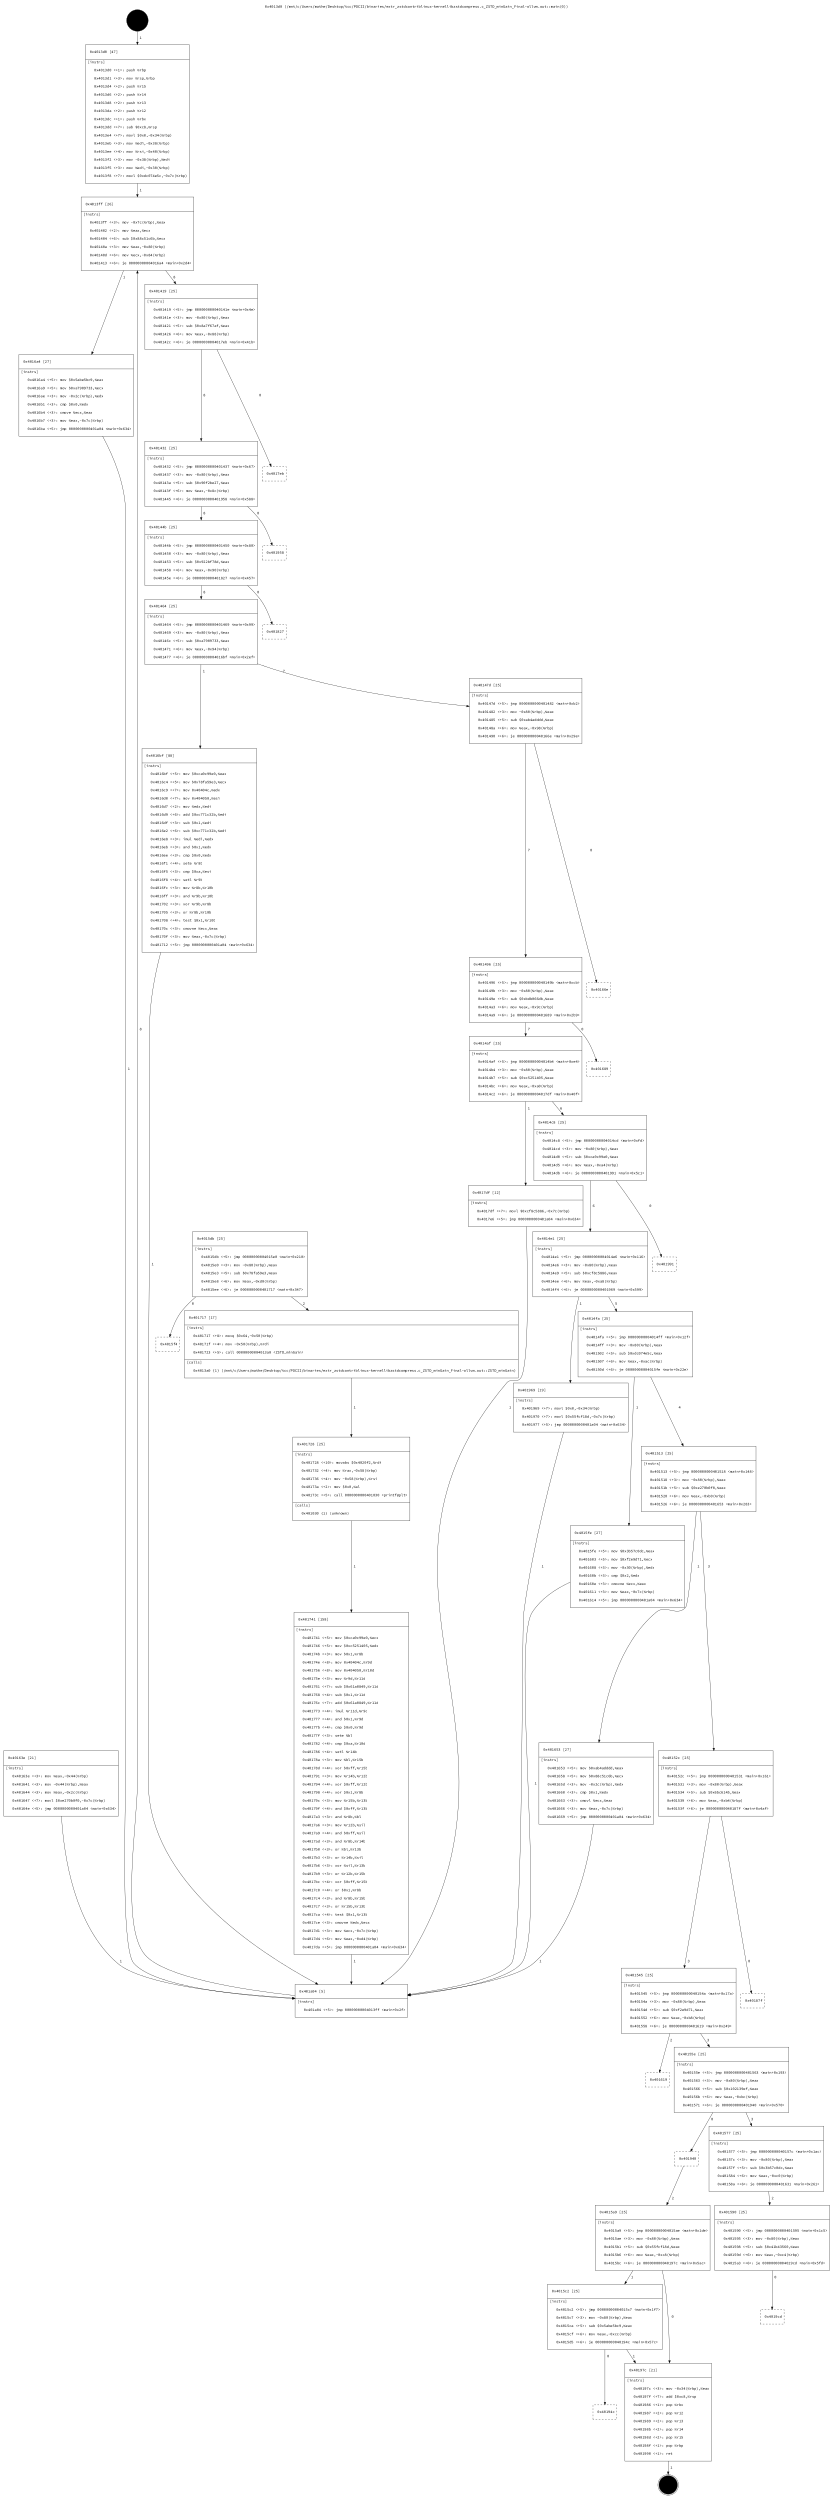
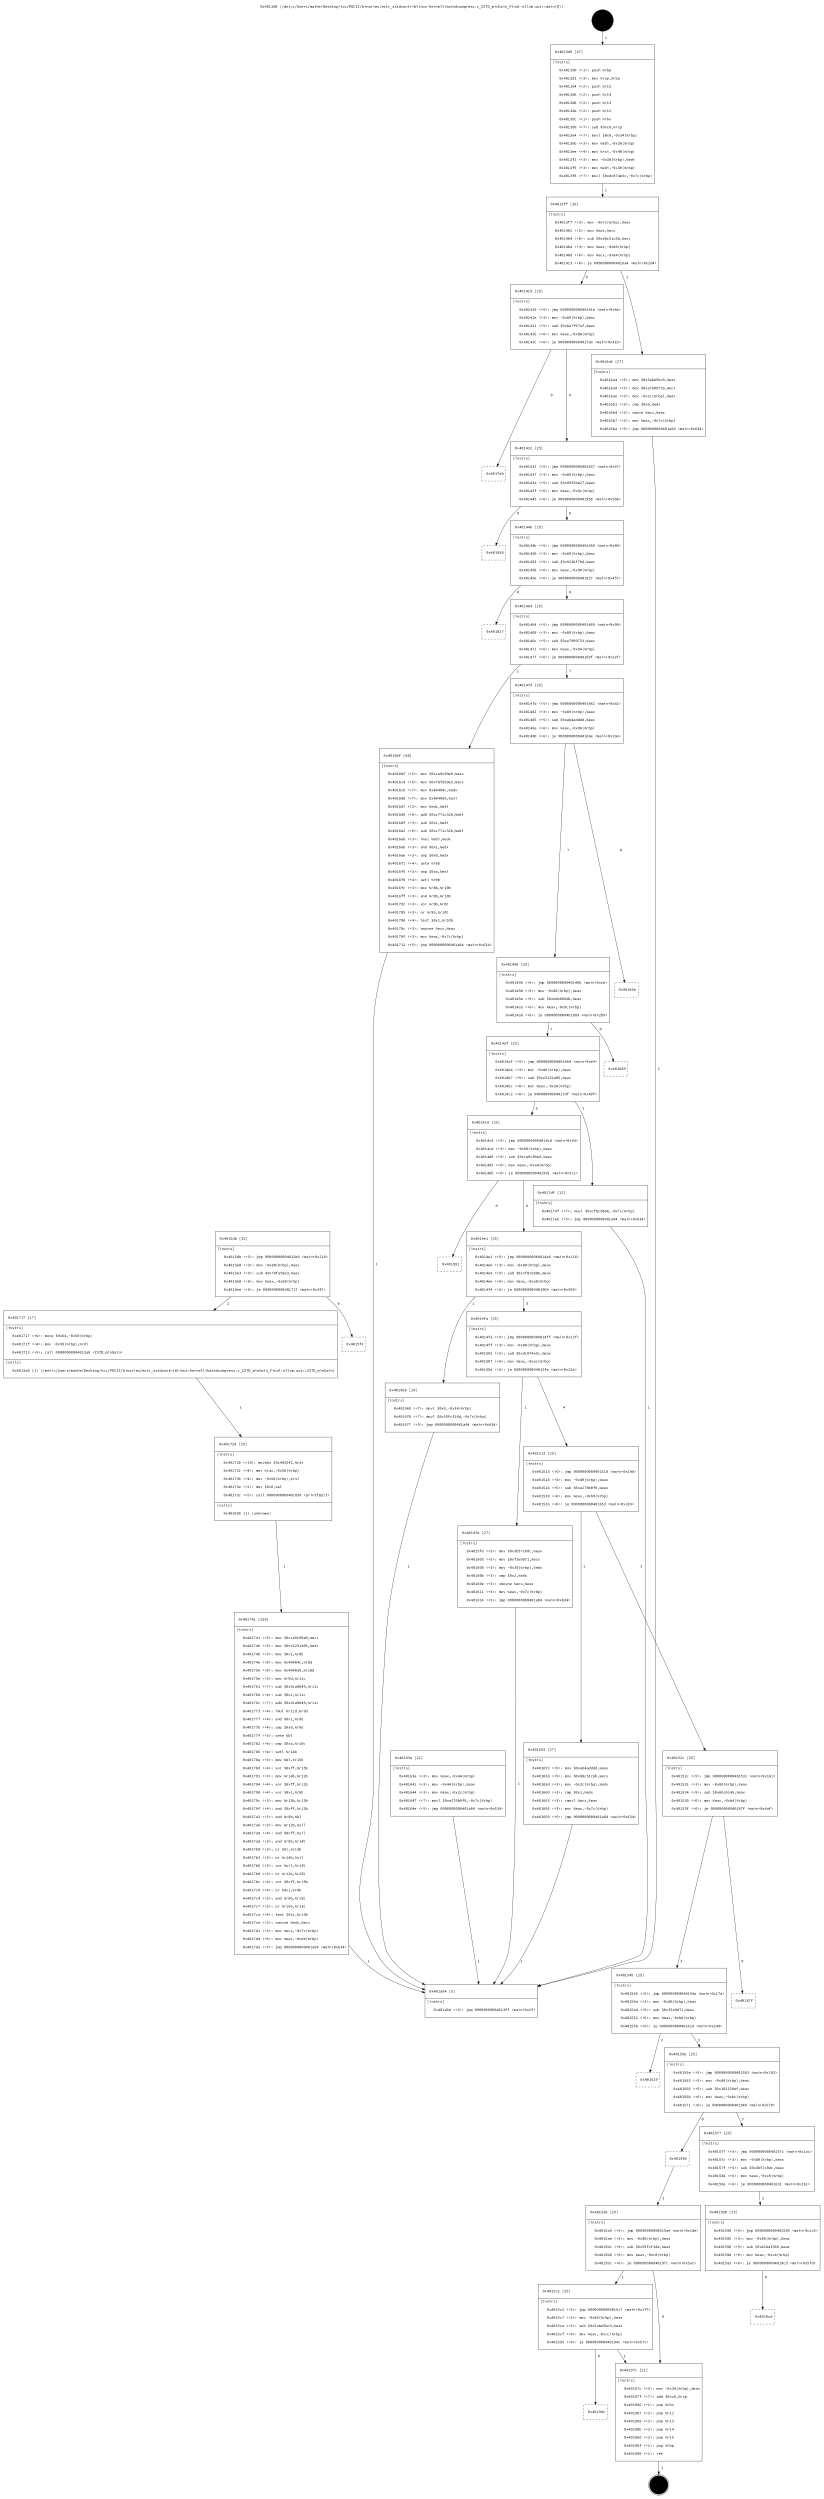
edge "0x401a04 [5]" -> "0x4013ff [26]": removed, label "8"
